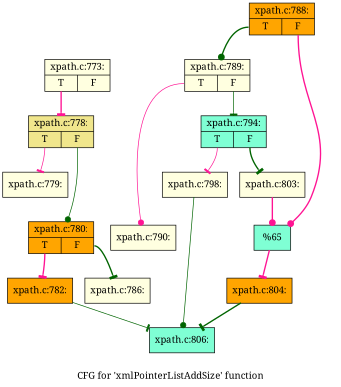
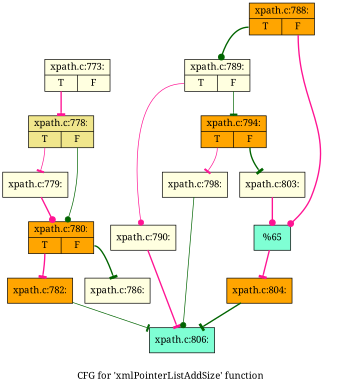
node "xpath.c:794:": fillcolor aquamarine -> orange
edge "xpath.c:779:" -> "xpath.c:780:": added
edge "xpath.c:790:" -> "xpath.c:806:": added
